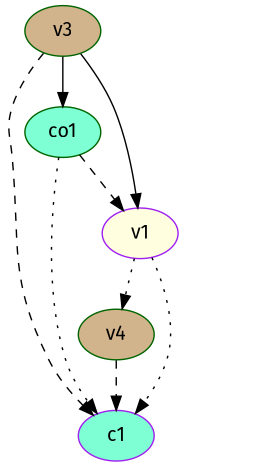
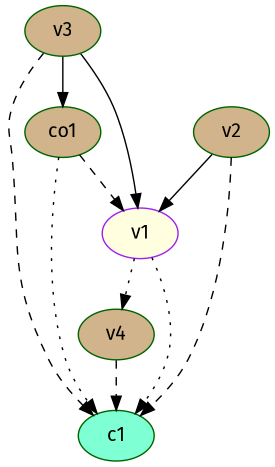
node "co1": fillcolor aquamarine -> tan
node "v2": added
node "c1": color purple -> darkgreen
